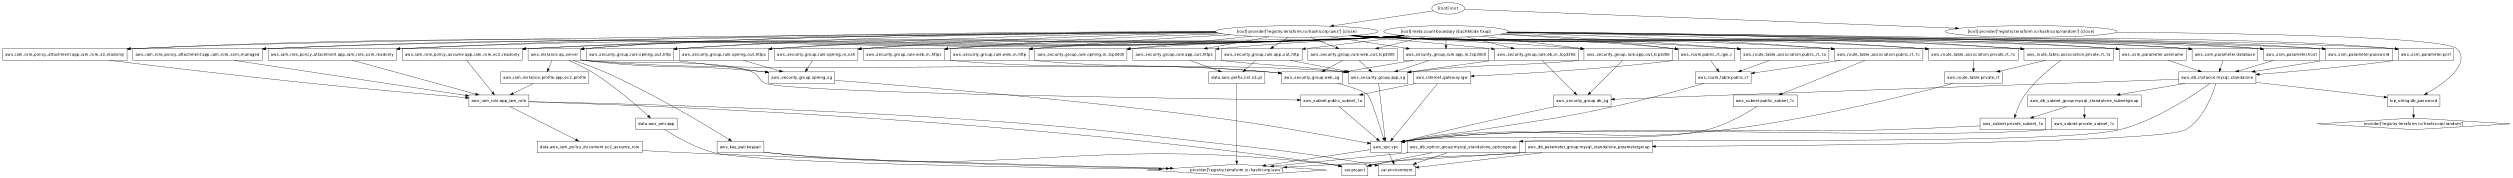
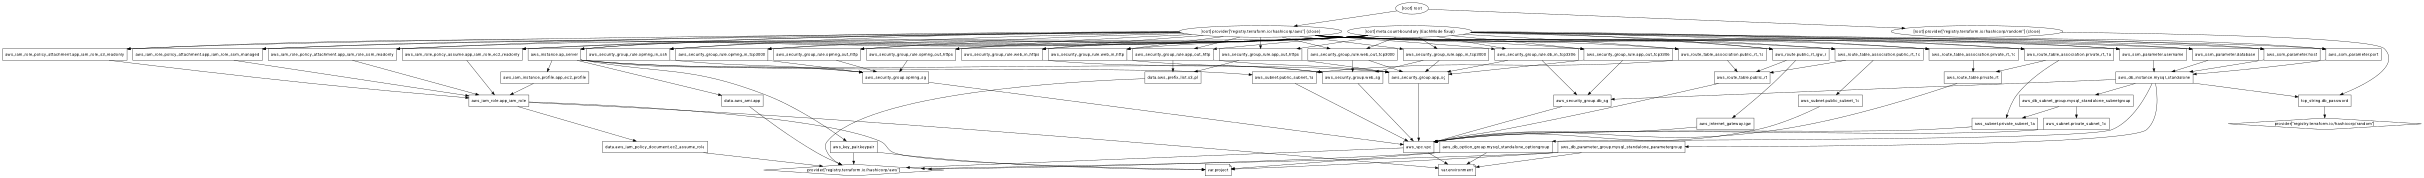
node "aws_ssm_parameter.password": removed
edge "aws_security_group_rule.opmng_in_tcp3000" -> "aws_security_group.opmng_sg": added
edge "aws_internet_gateway.igw" -> "aws_subnet.public_subnet_1a": now "aws_route_table_association.public_rt_1a" -> "aws_subnet.public_subnet_1a"
